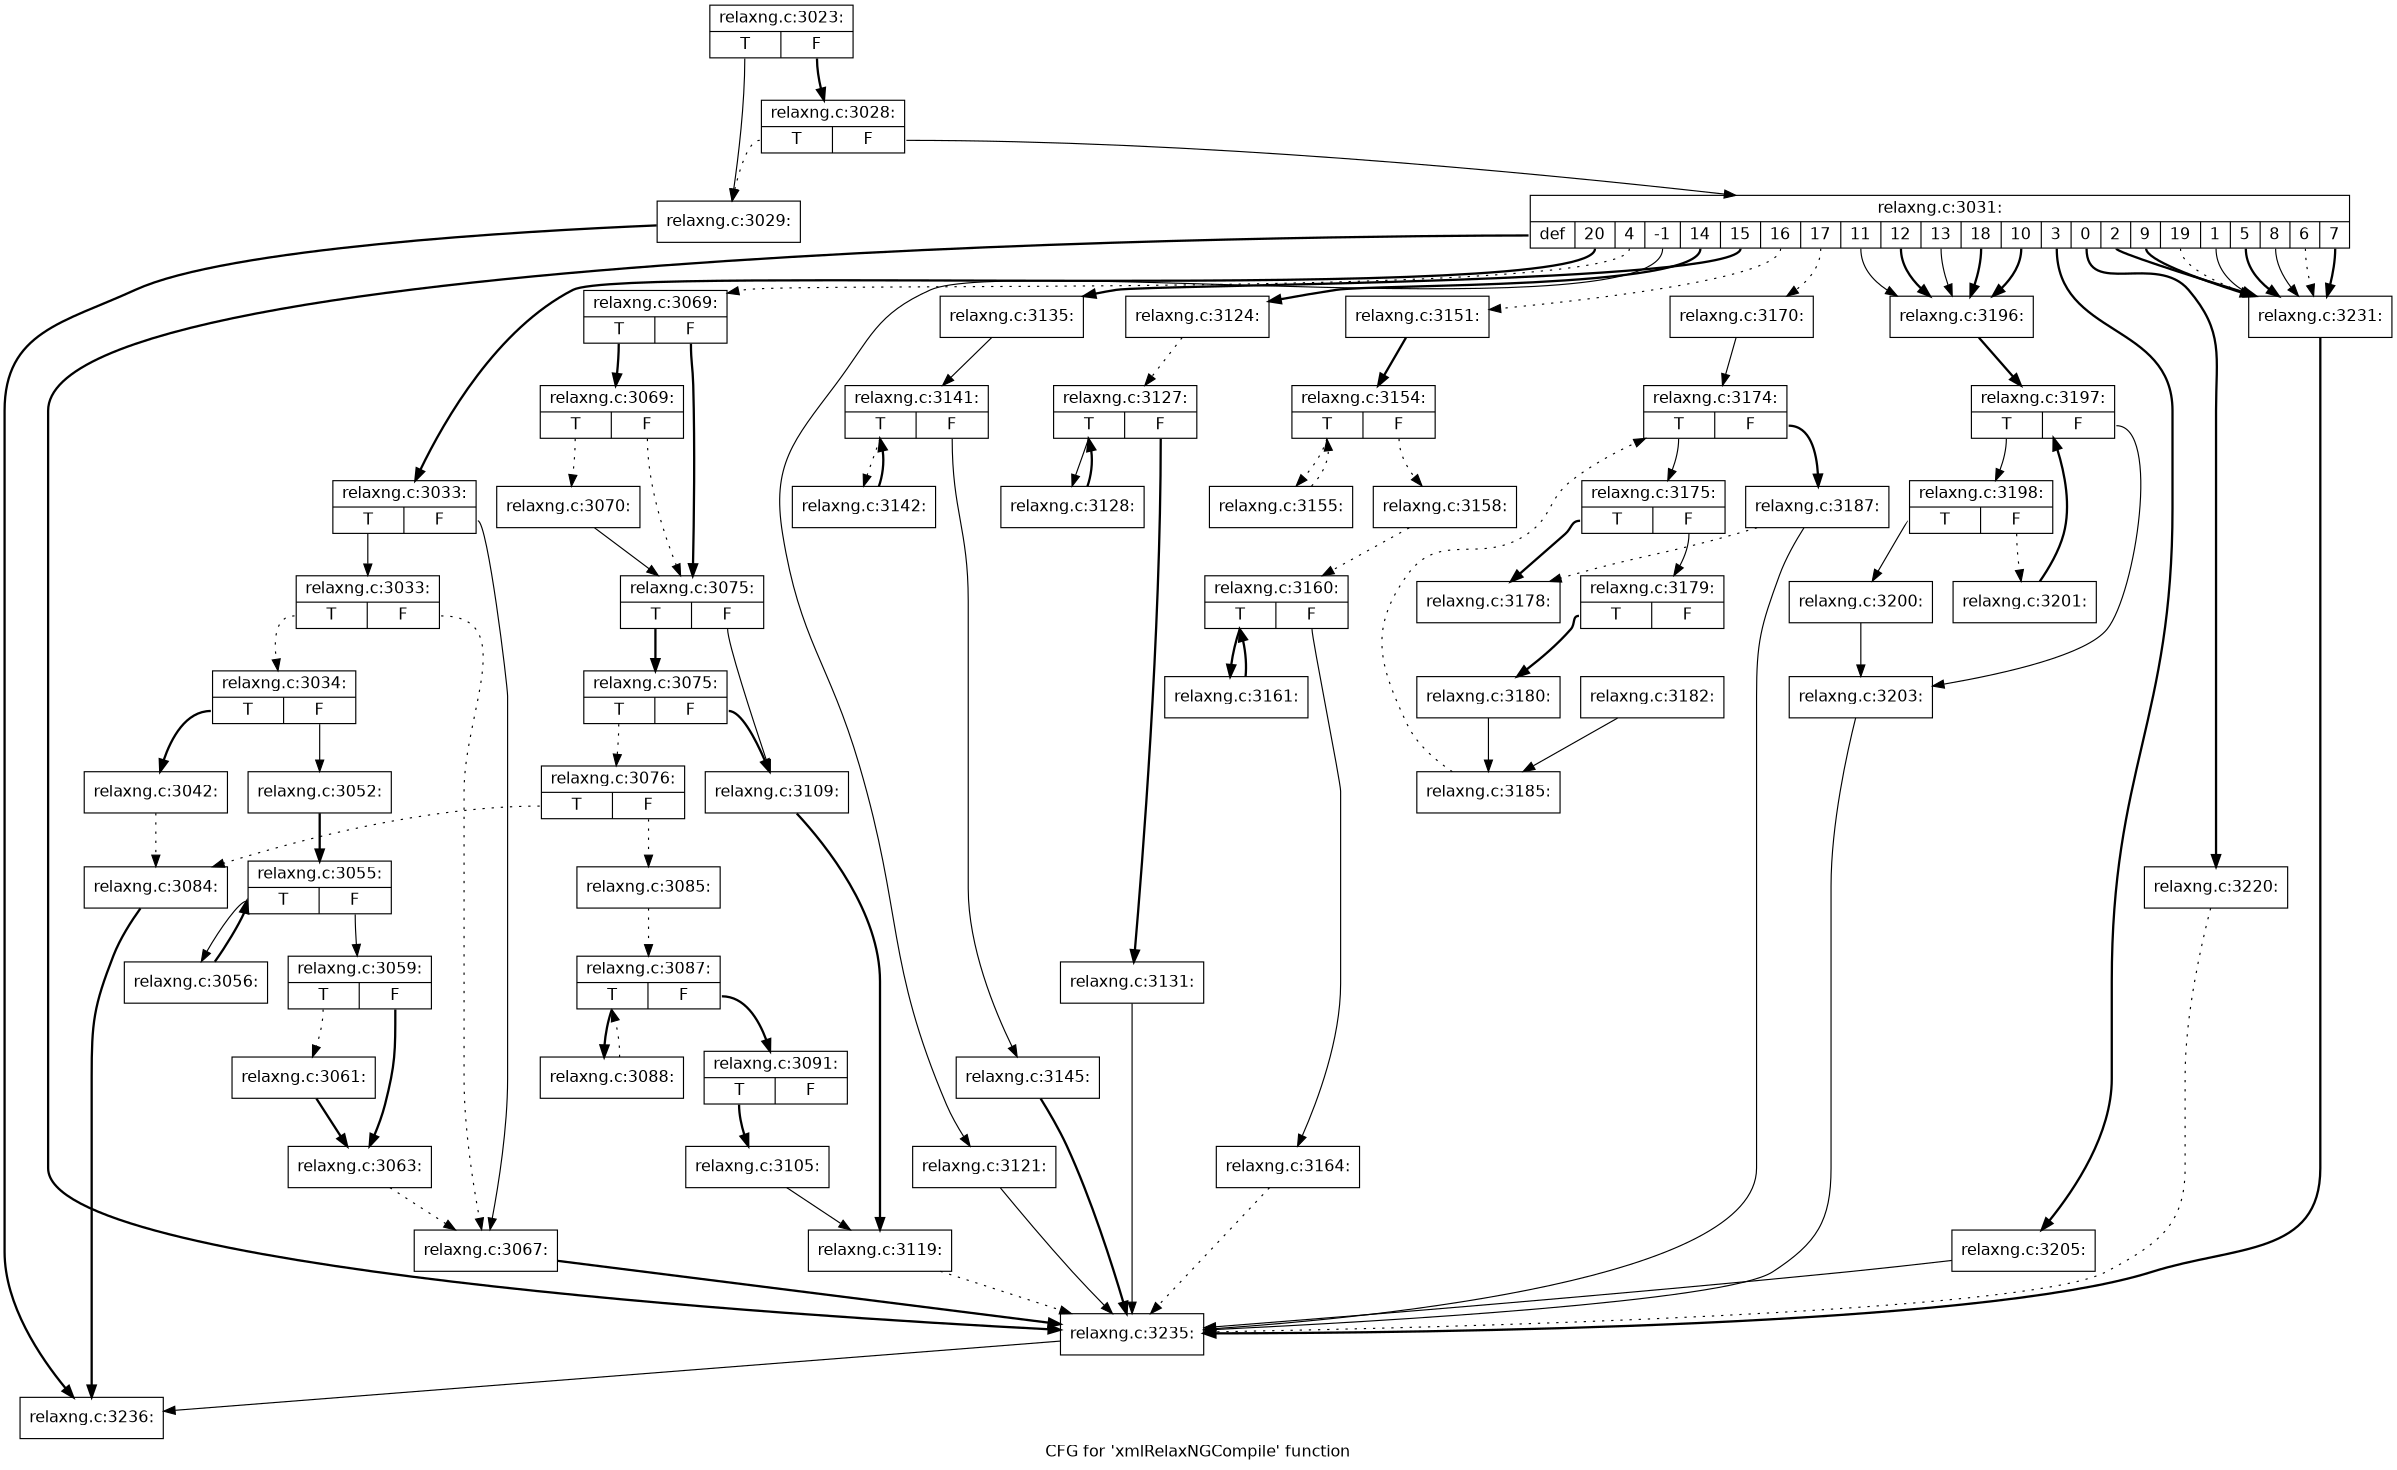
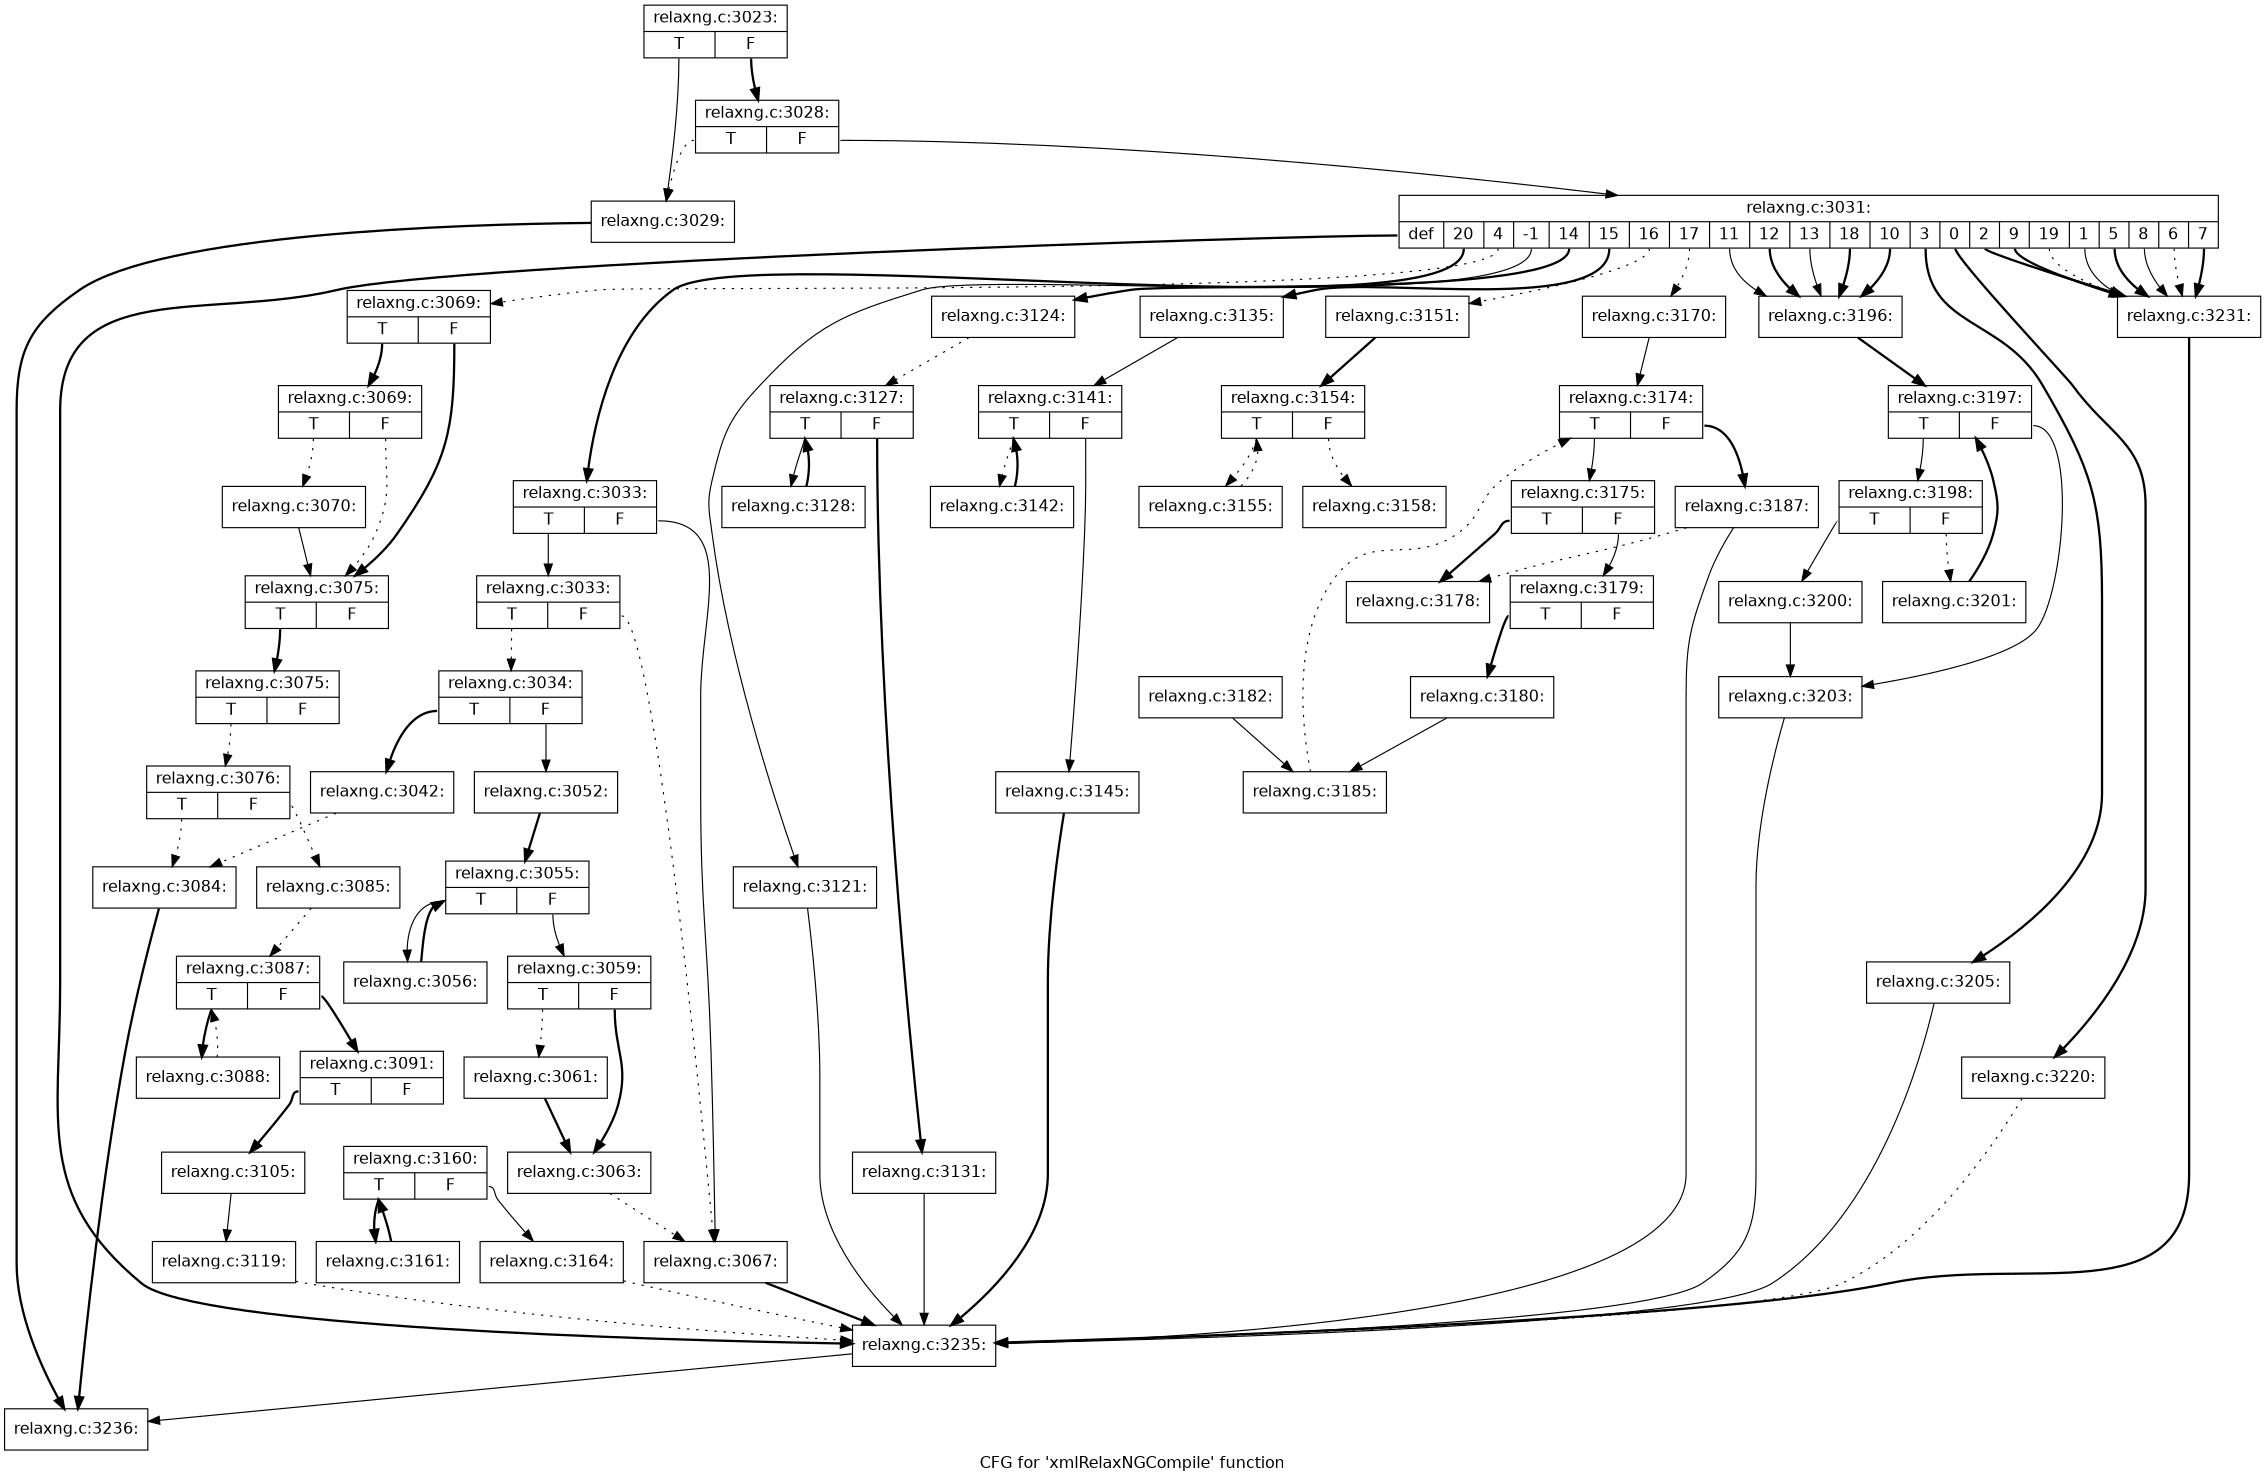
edge "relaxng.c:3158:" -> "relaxng.c:3160:": removed
node "relaxng.c:3109:": removed
